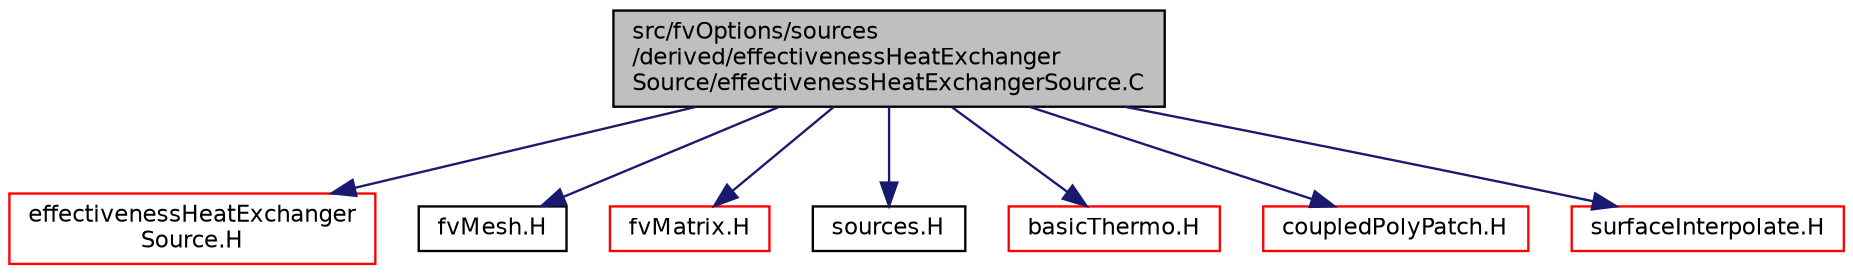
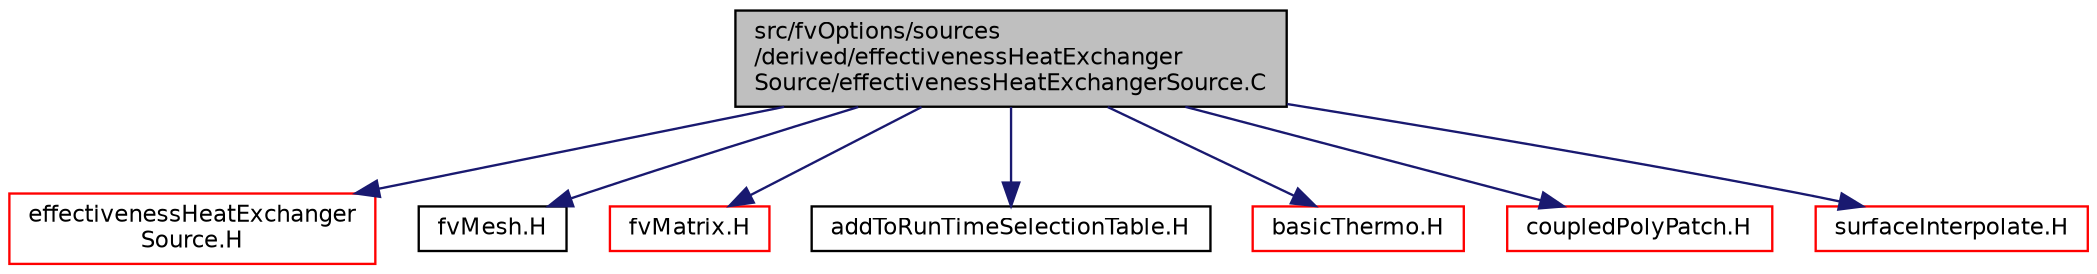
node "sources.H": label "sources.H" -> "addToRunTimeSelectionTable.H"
